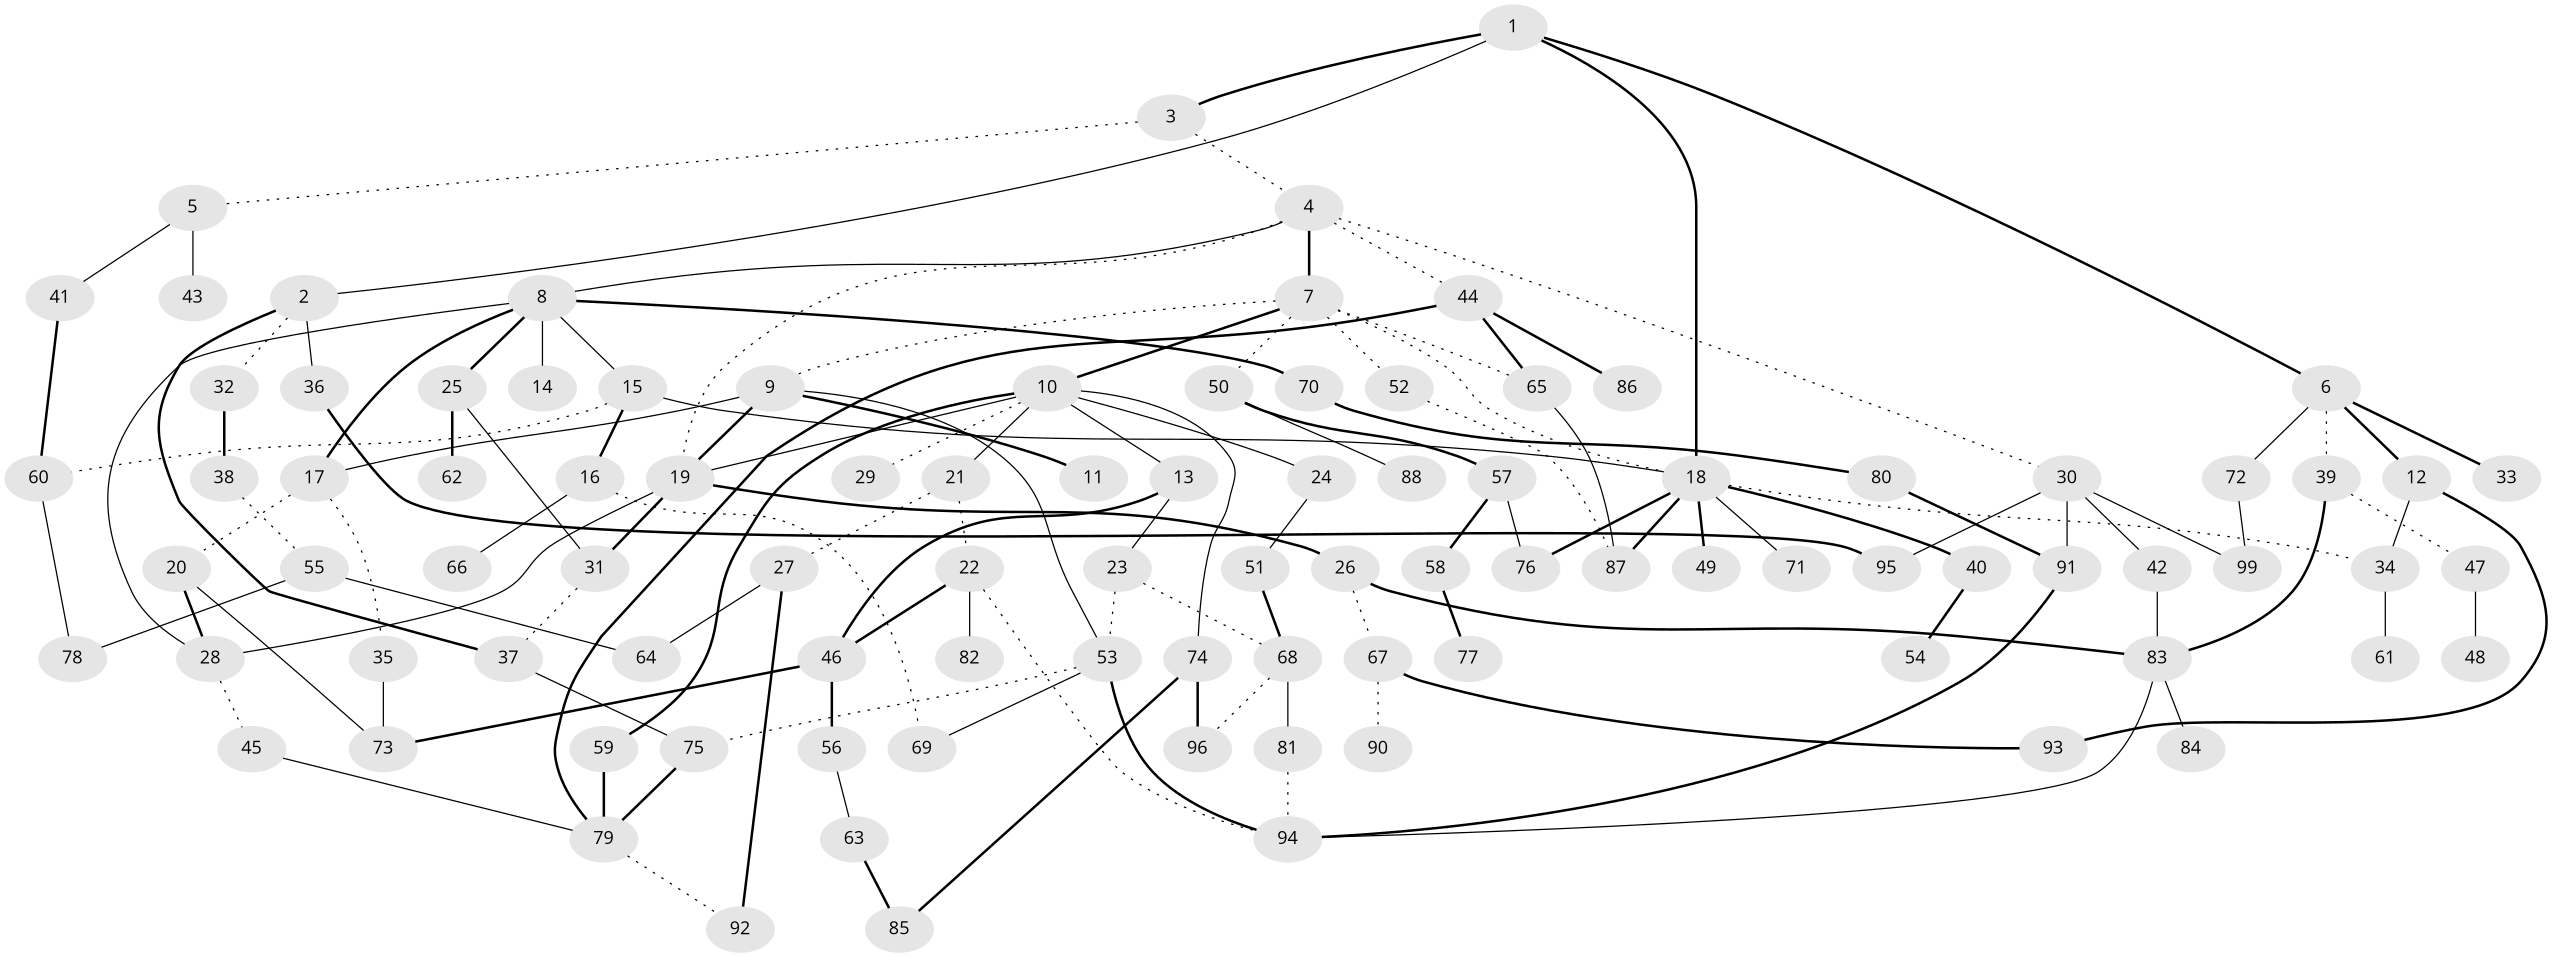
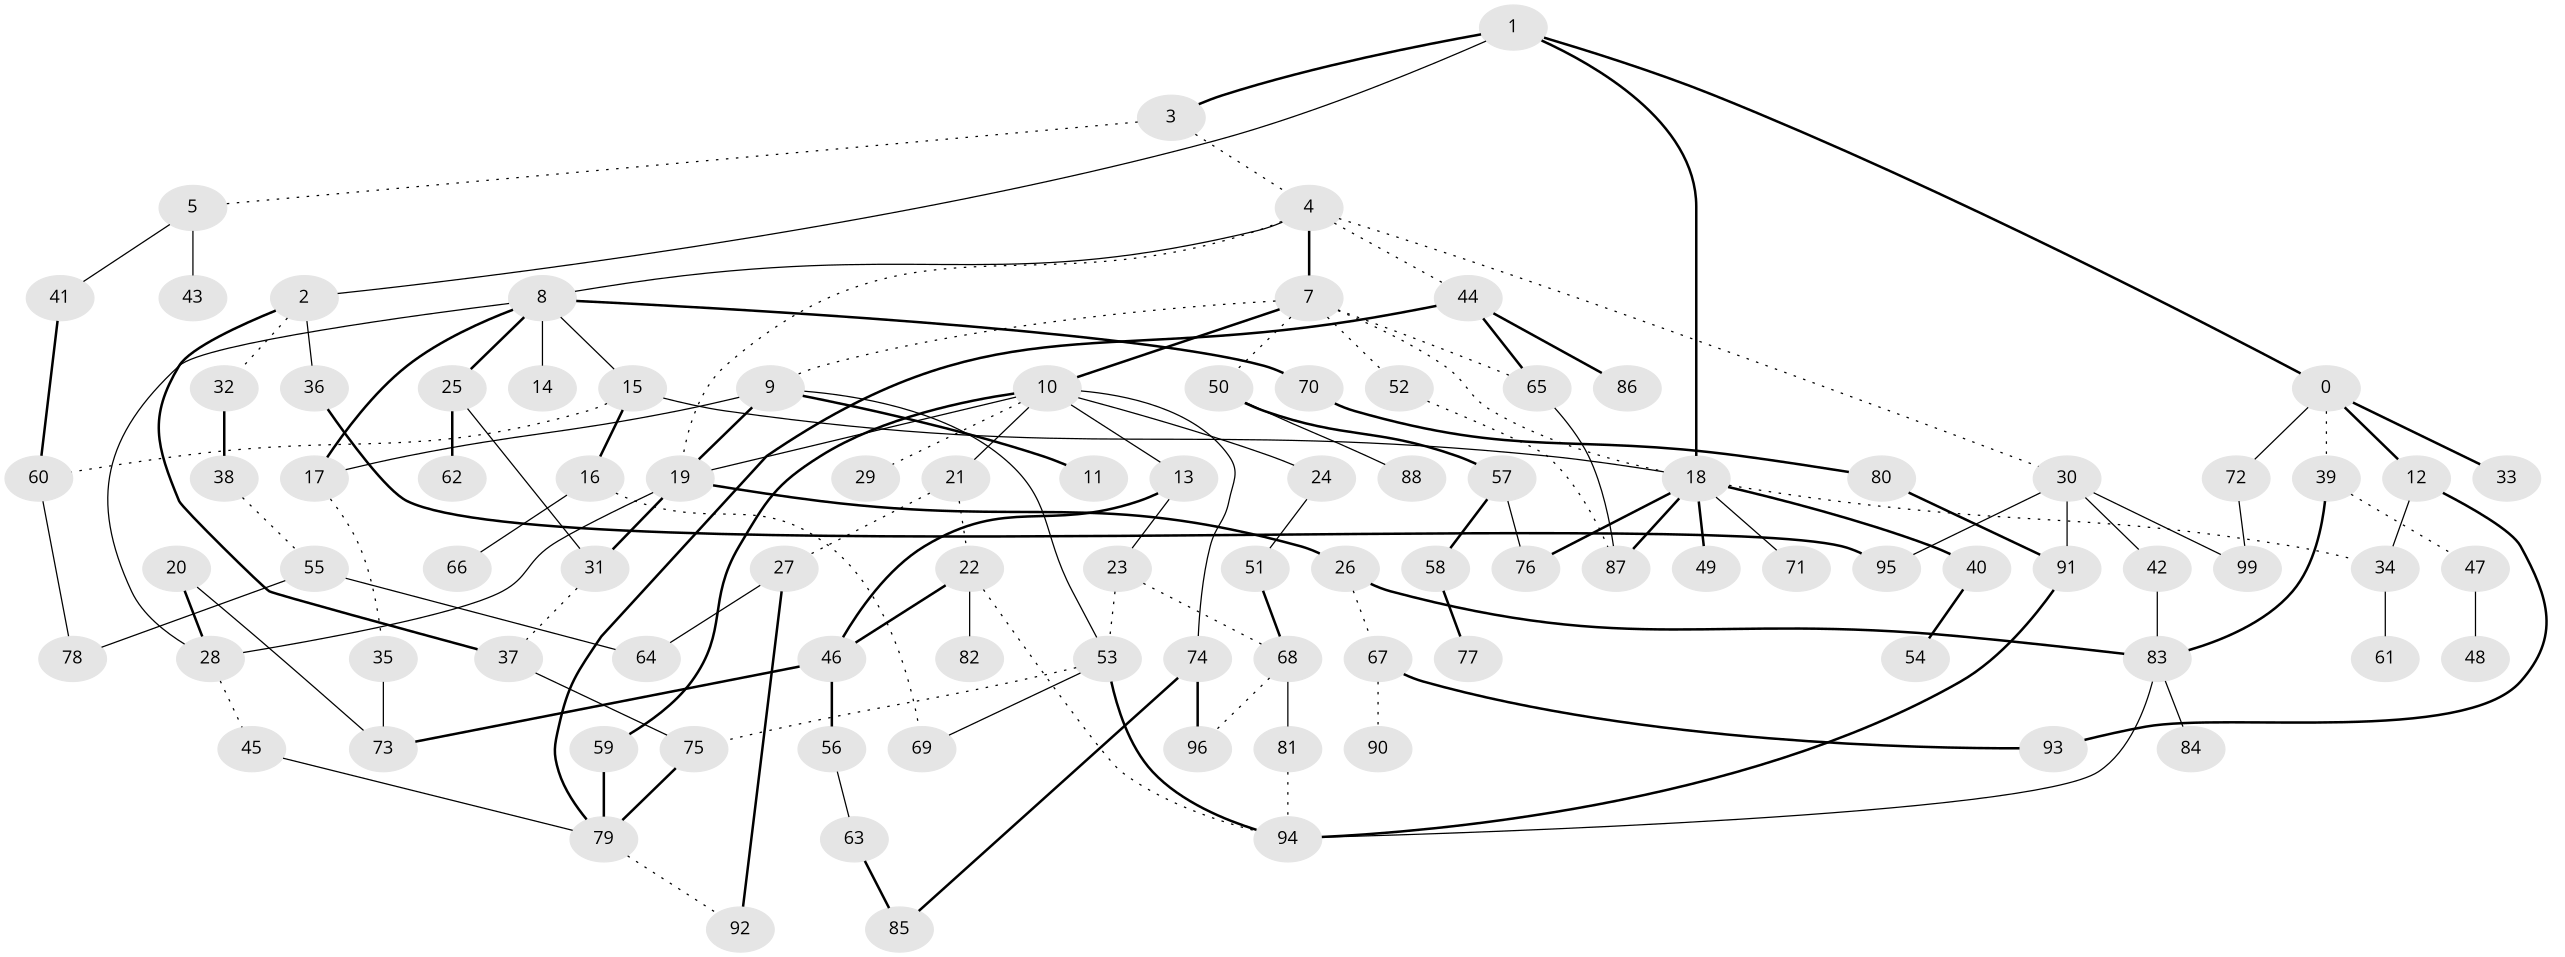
node "6": label "6" -> "0"
edge "17" -- "20": removed
